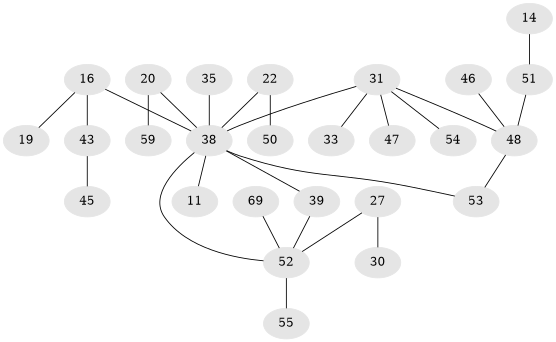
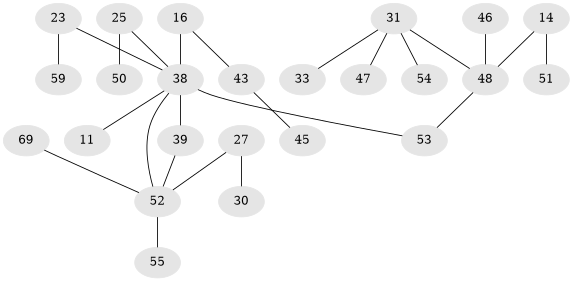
node "20": label "20" -> "23"
node "35": removed
node "22": label "22" -> "25"
edge "31" -- "38": removed
edge "51" -- "48": now "14" -- "48"
node "19": removed
